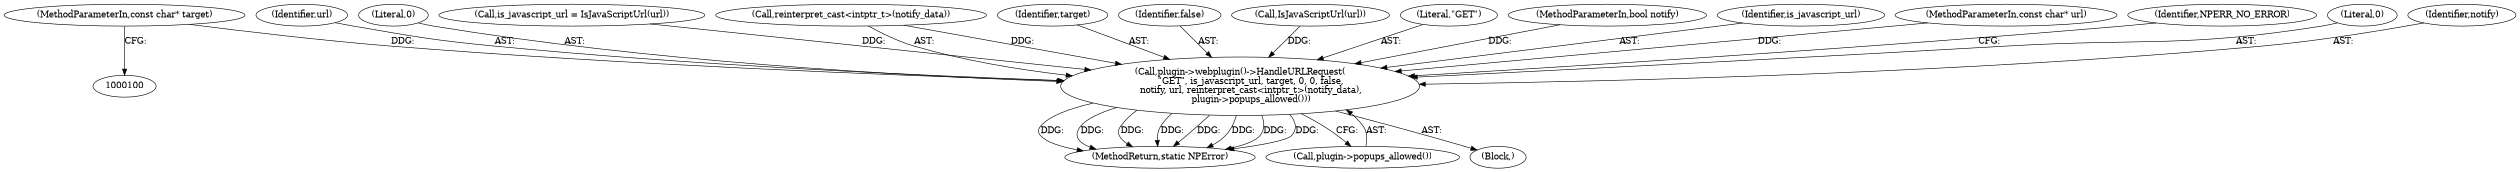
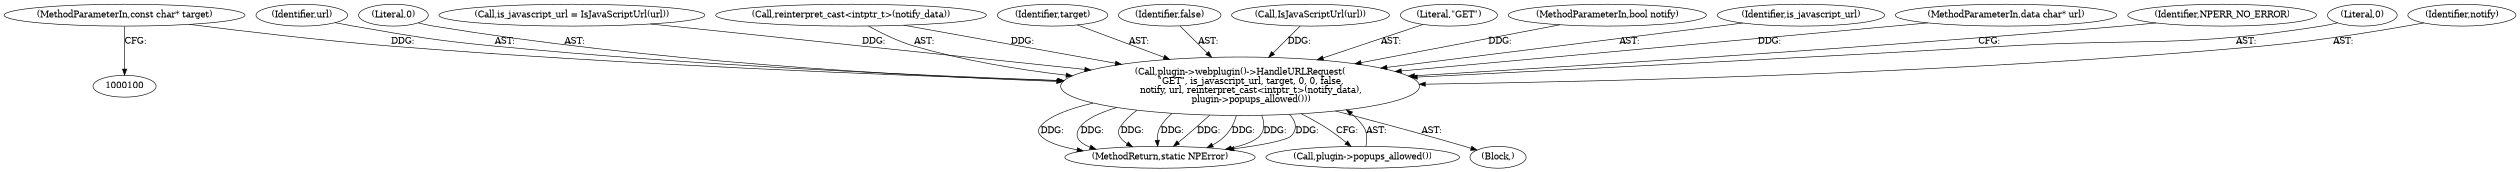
node "(MethodParameterIn,const char* url)": label "(MethodParameterIn,const char* url)" -> "(MethodParameterIn,data char* url)"
